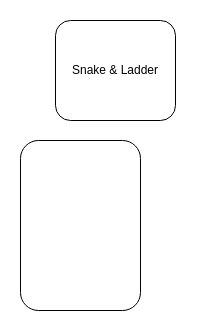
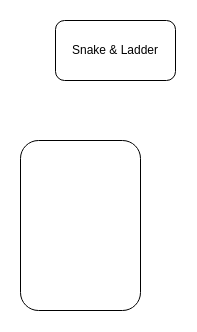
node "Snake & Ladder": size 120x100 -> 120x60
